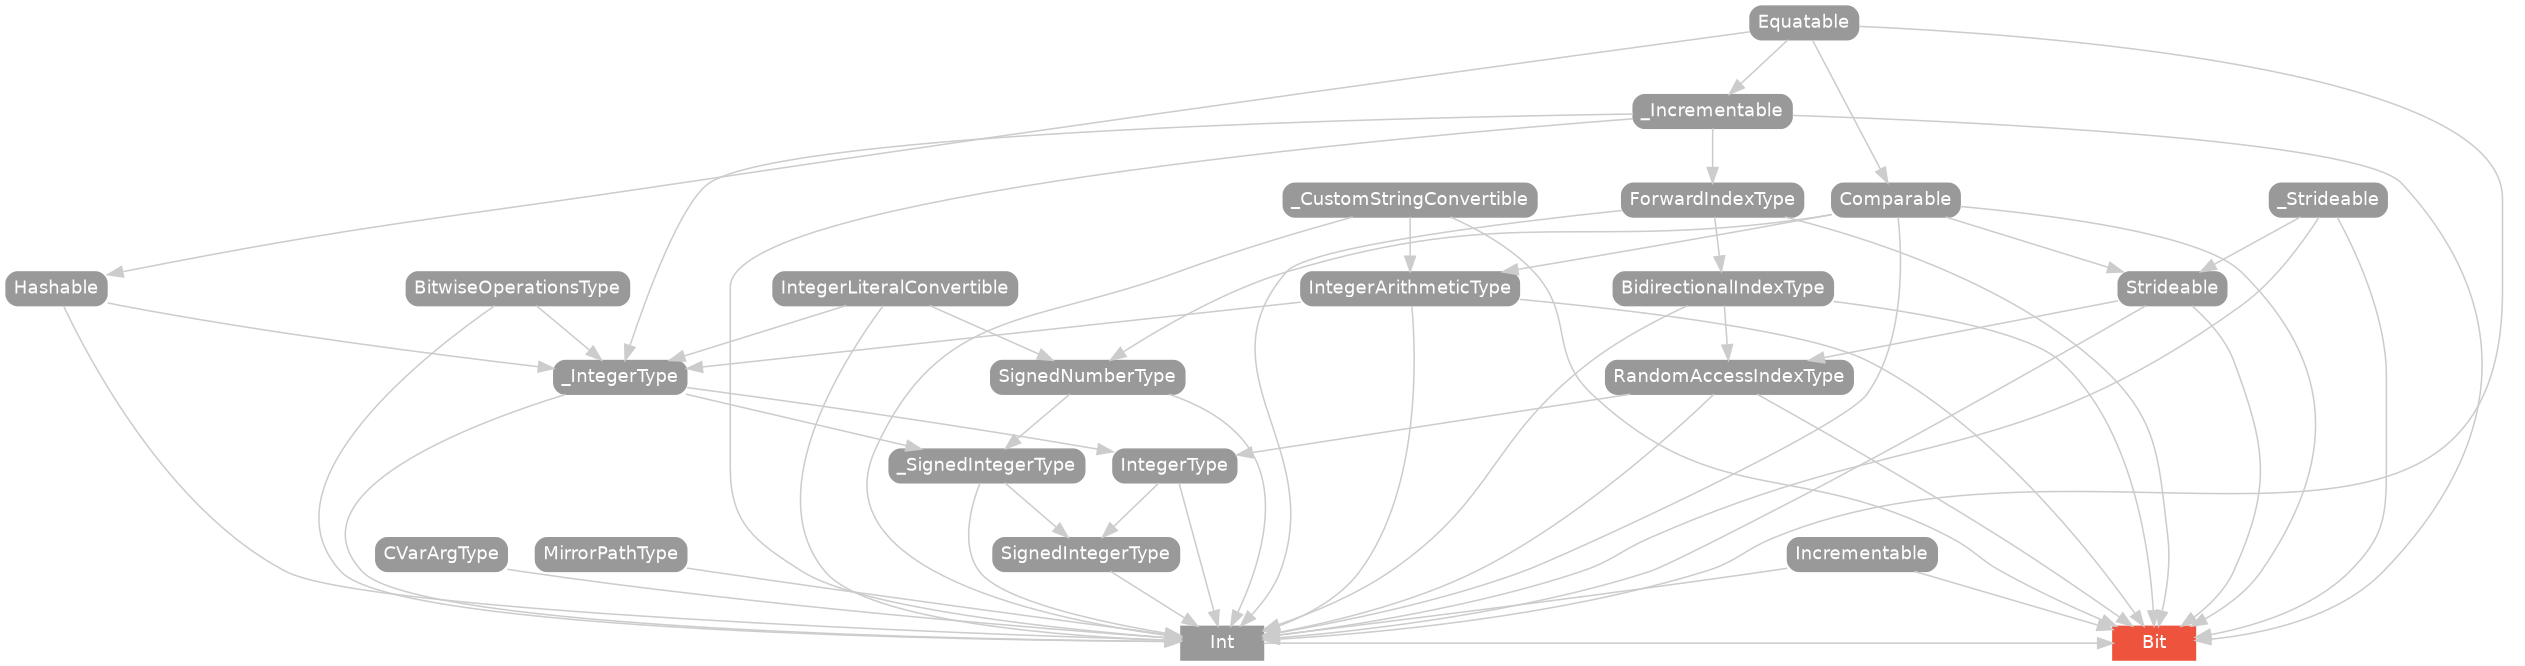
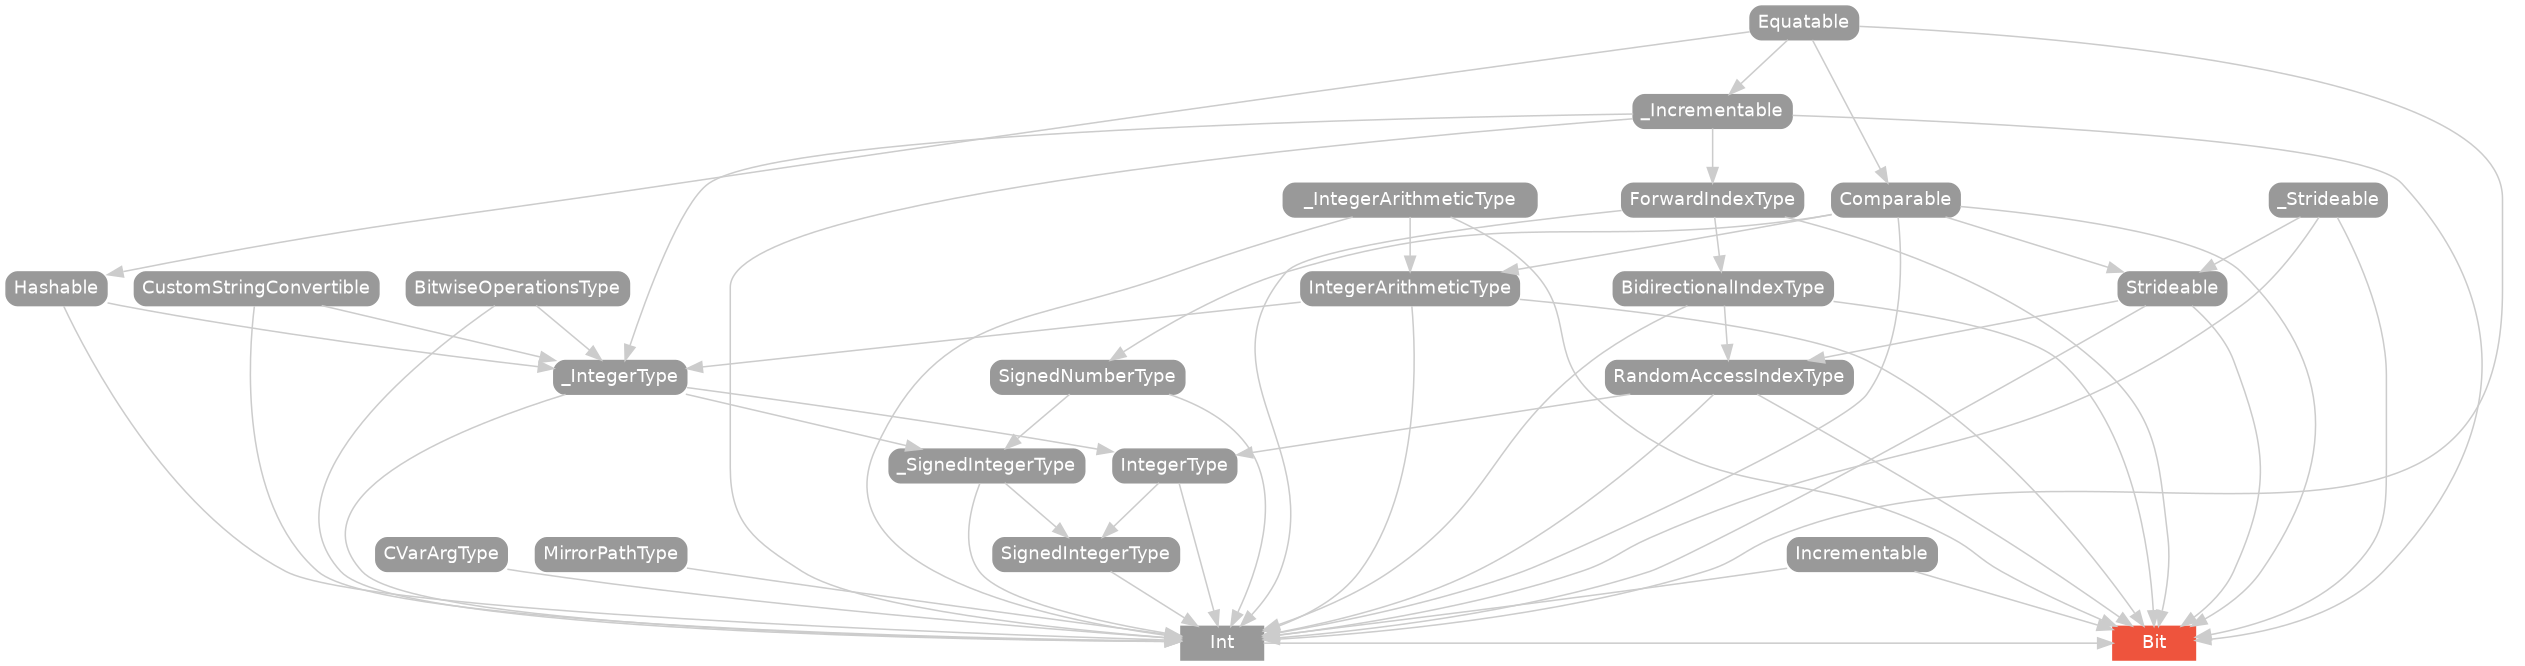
node "_CustomStringConvertible": label "_CustomStringConvertible" -> "_IntegerArithmeticType"
node "CustomStringConvertible": added
node "IntegerLiteralConvertible": removed
